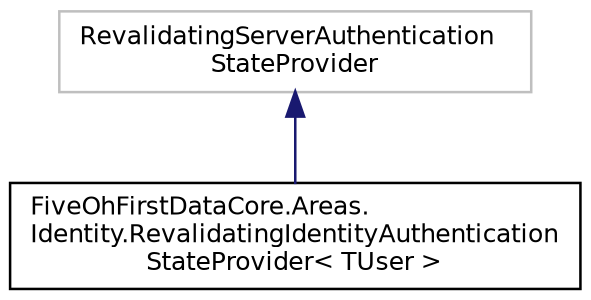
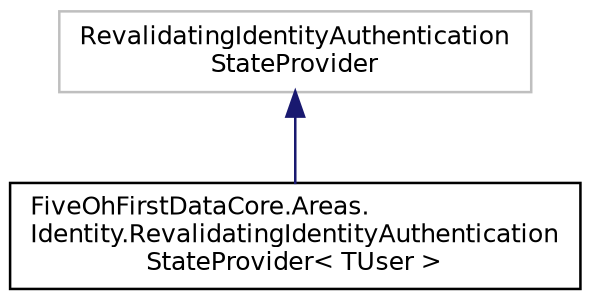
node "RevalidatingServerAuthentication StateProvider": label "RevalidatingServerAuthentication StateProvider" -> "RevalidatingIdentityAuthentication StateProvider"
